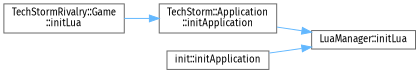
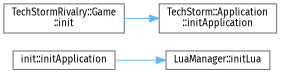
node "TechStormRivalry::Game ::initLua": label "TechStormRivalry::Game ::initLua" -> "TechStormRivalry::Game ::init"
edge "TechStorm::Application ::initApplication" -> "LuaManager::initLua": removed
